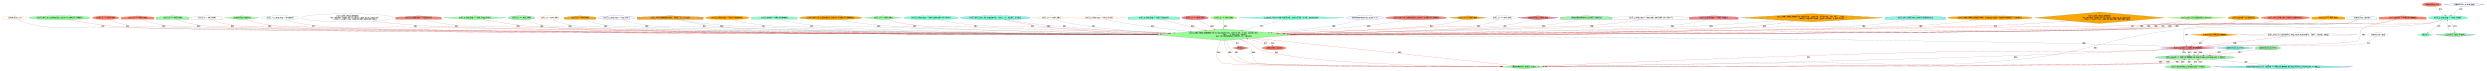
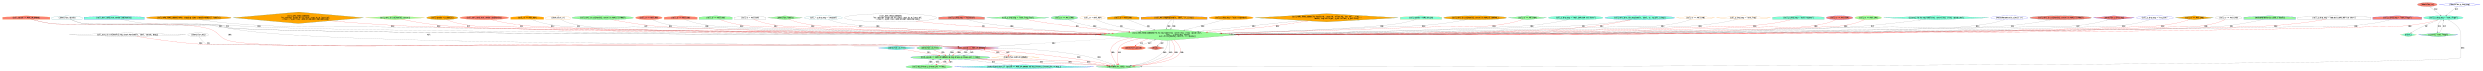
node "(Call,opcode = AVRC_OP_BROWSE)": label "(Call,opcode = AVRC_OP_BROWSE)" -> "(Call,opcode = AVRC_OP_LEN)"
node "(Identifier,AVRC_OP_BROWSE)": fillcolor orange -> white
edge "(Call,opcode == AVRC_OP_BROWSE)" -> "(Identifier,AVRC_OP_BROWSE)": added, label "CFG:"
